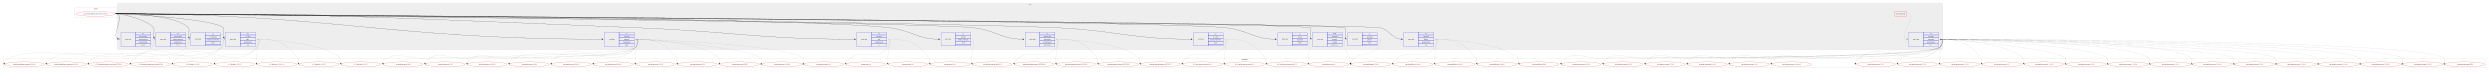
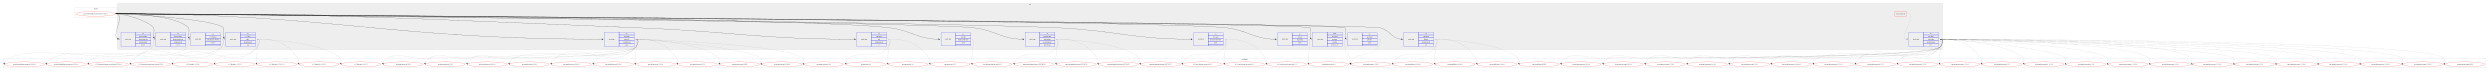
node "sys-devel/automake-1.15.1-r1": added
